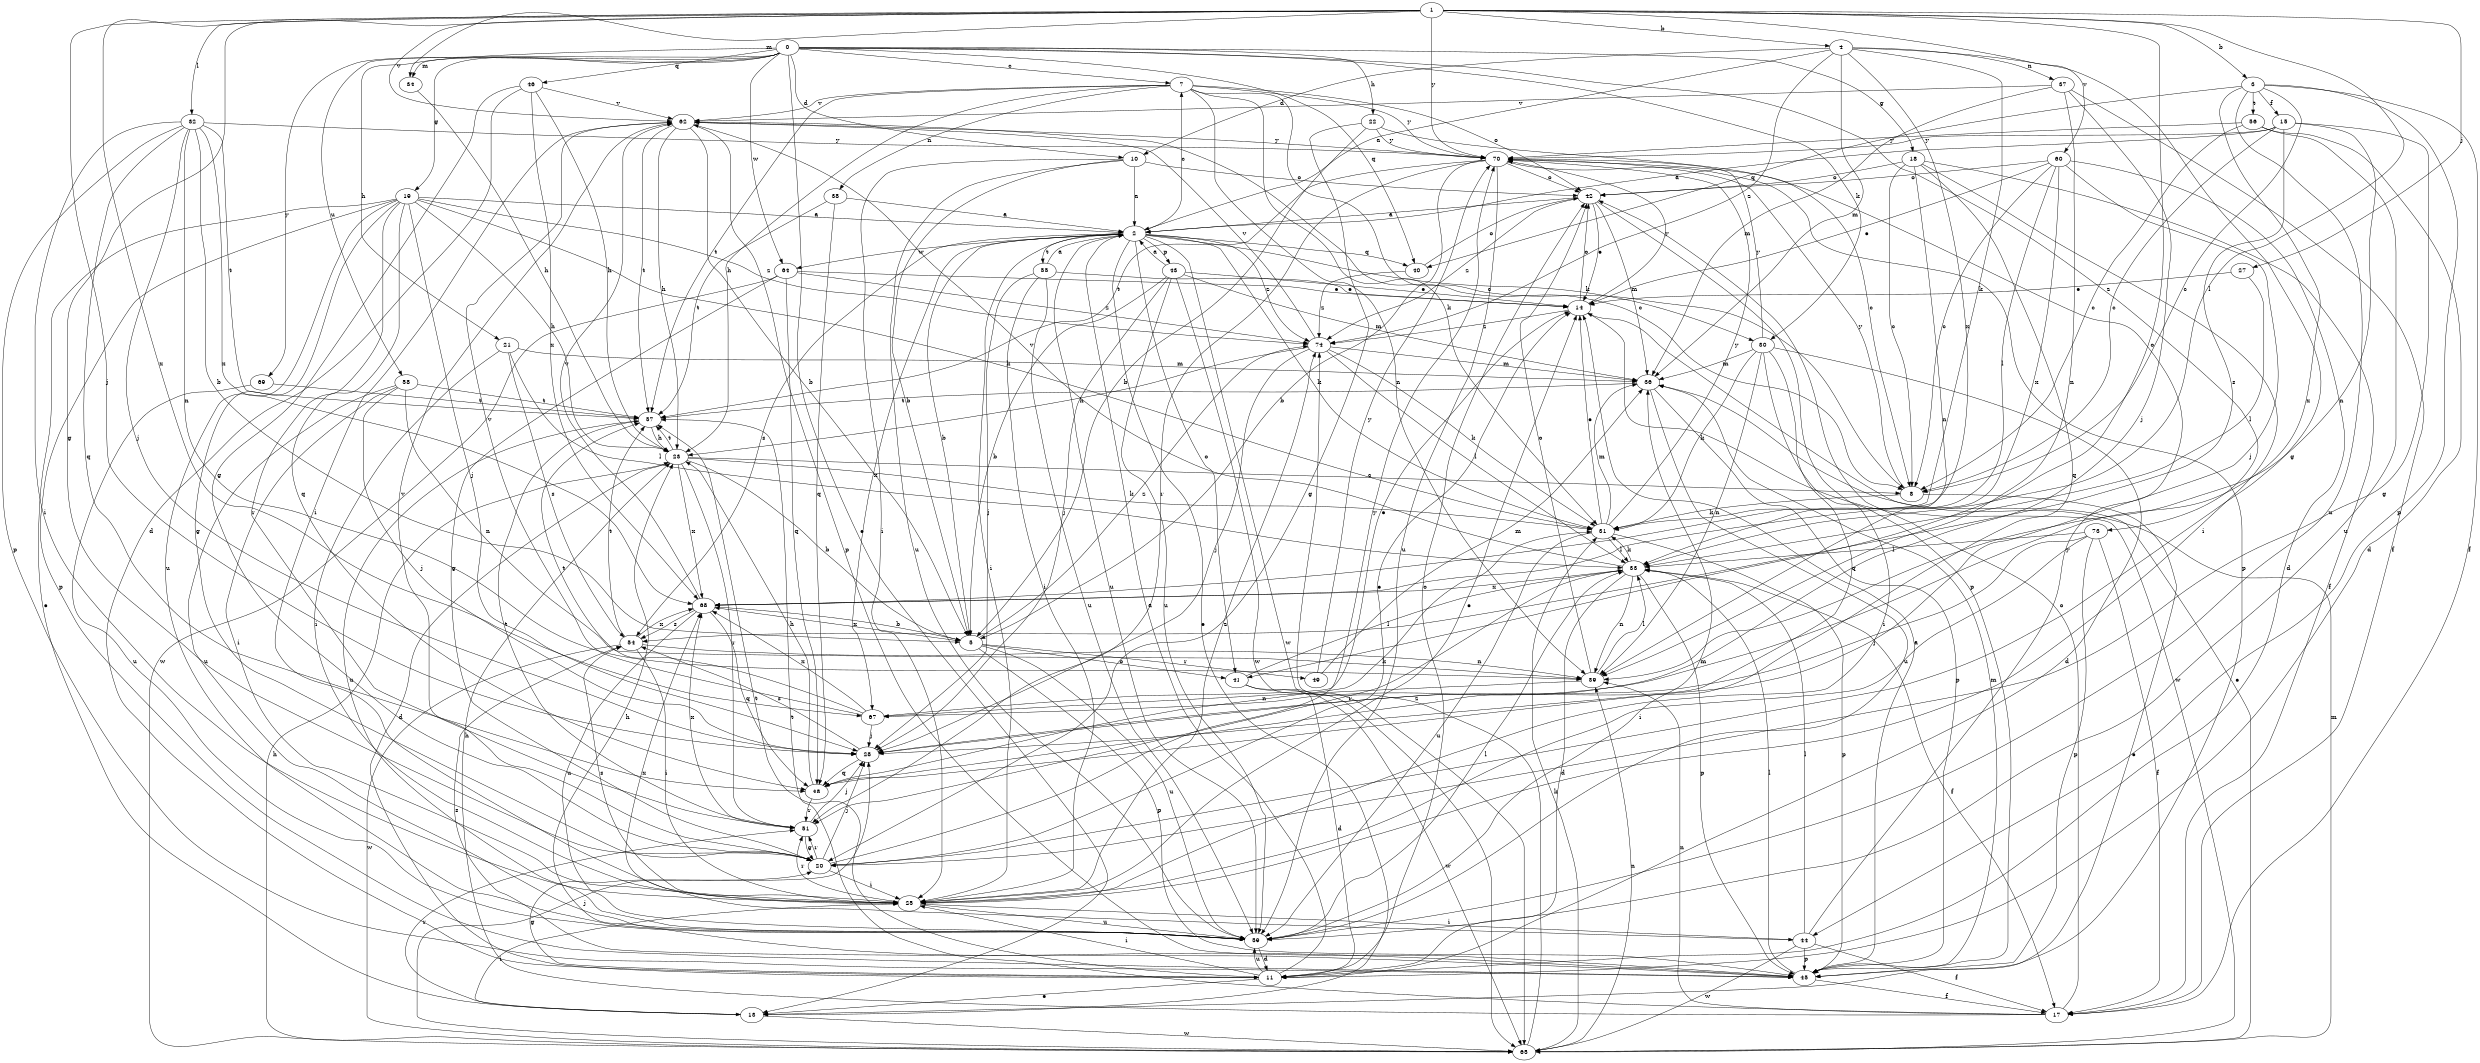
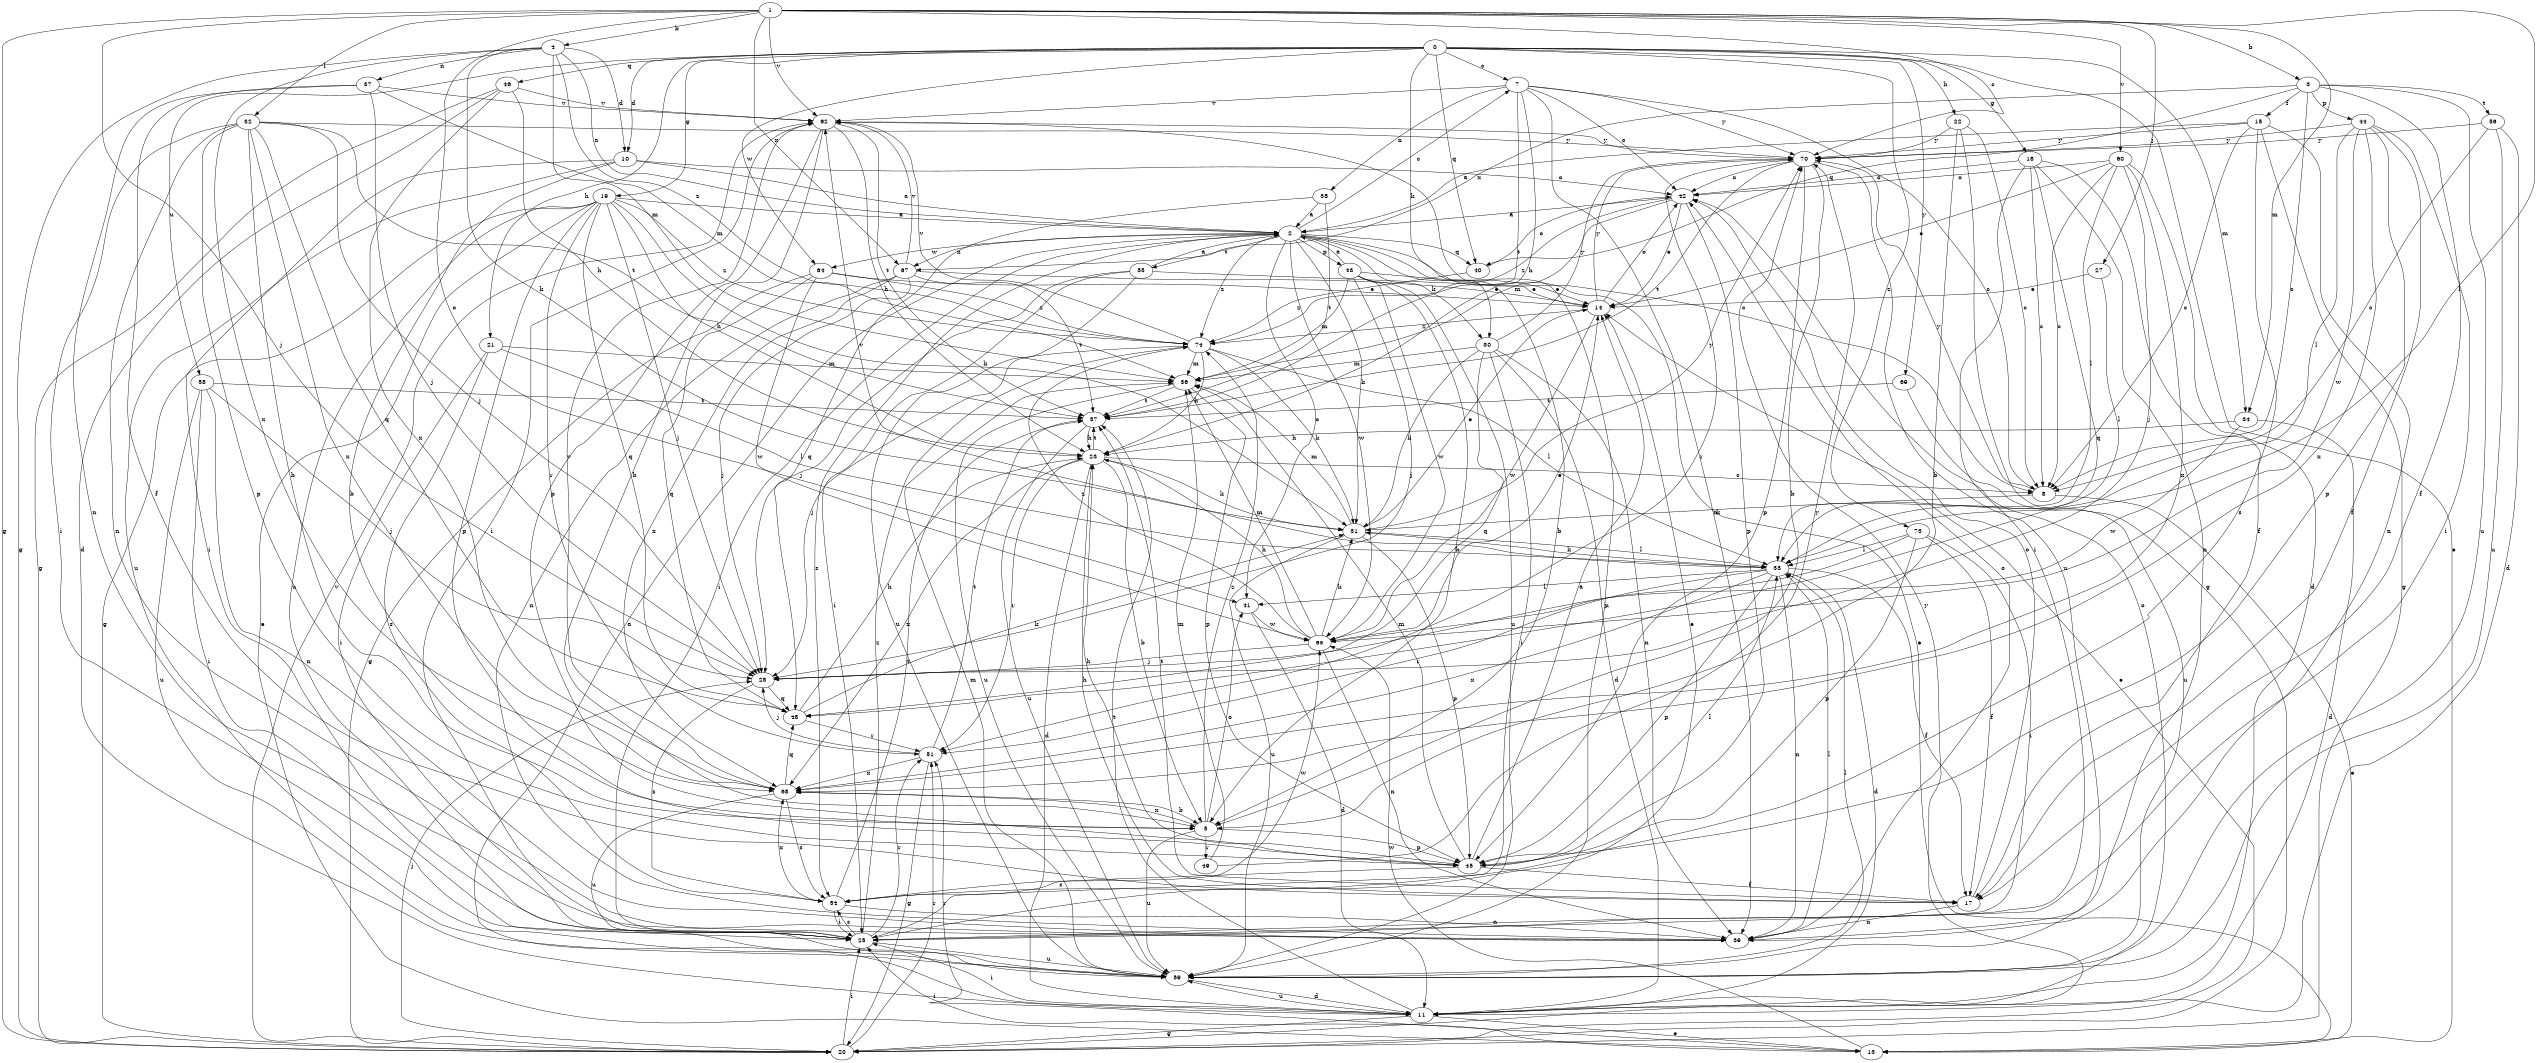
edge "1" -> "70": label "y" -> "c"
edge "7" -> "31": removed, label "k"
edge "34" -> "65": added, label "w"
edge "41" -> "33": reversed
edge "39" -> "67": reversed
edge "25" -> "44": reversed
edge "34" -> "11": added, label "d"
